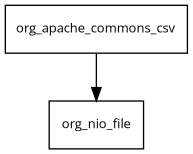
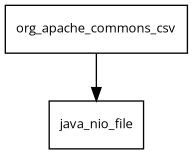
node "org_nio_file": label "org_nio_file" -> "java_nio_file"
